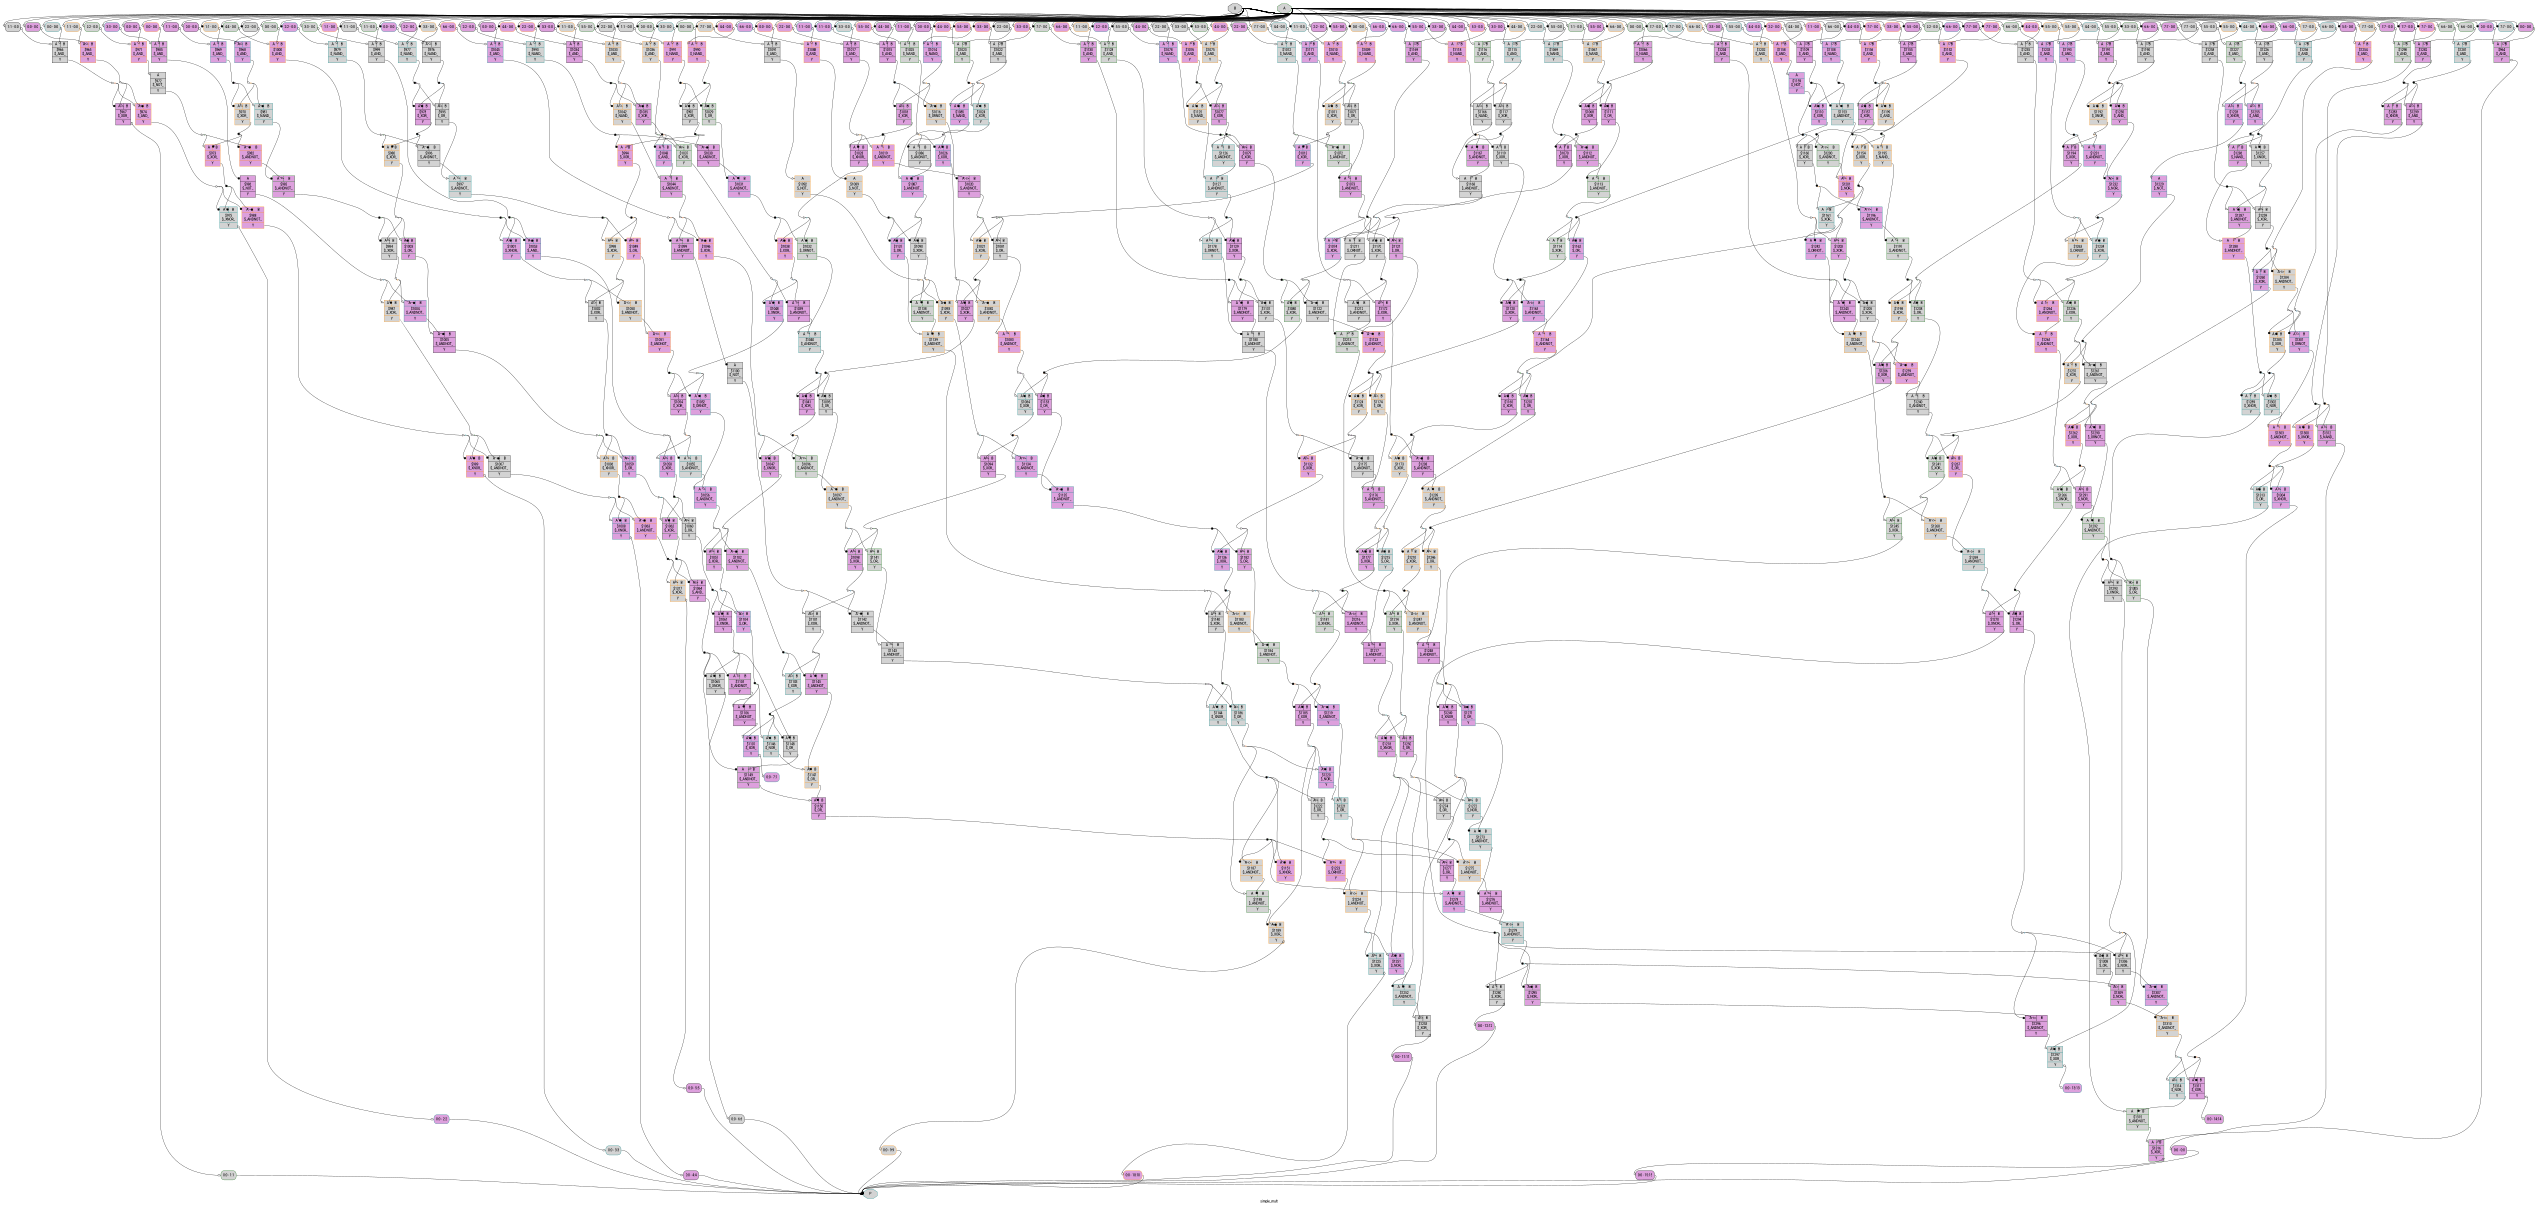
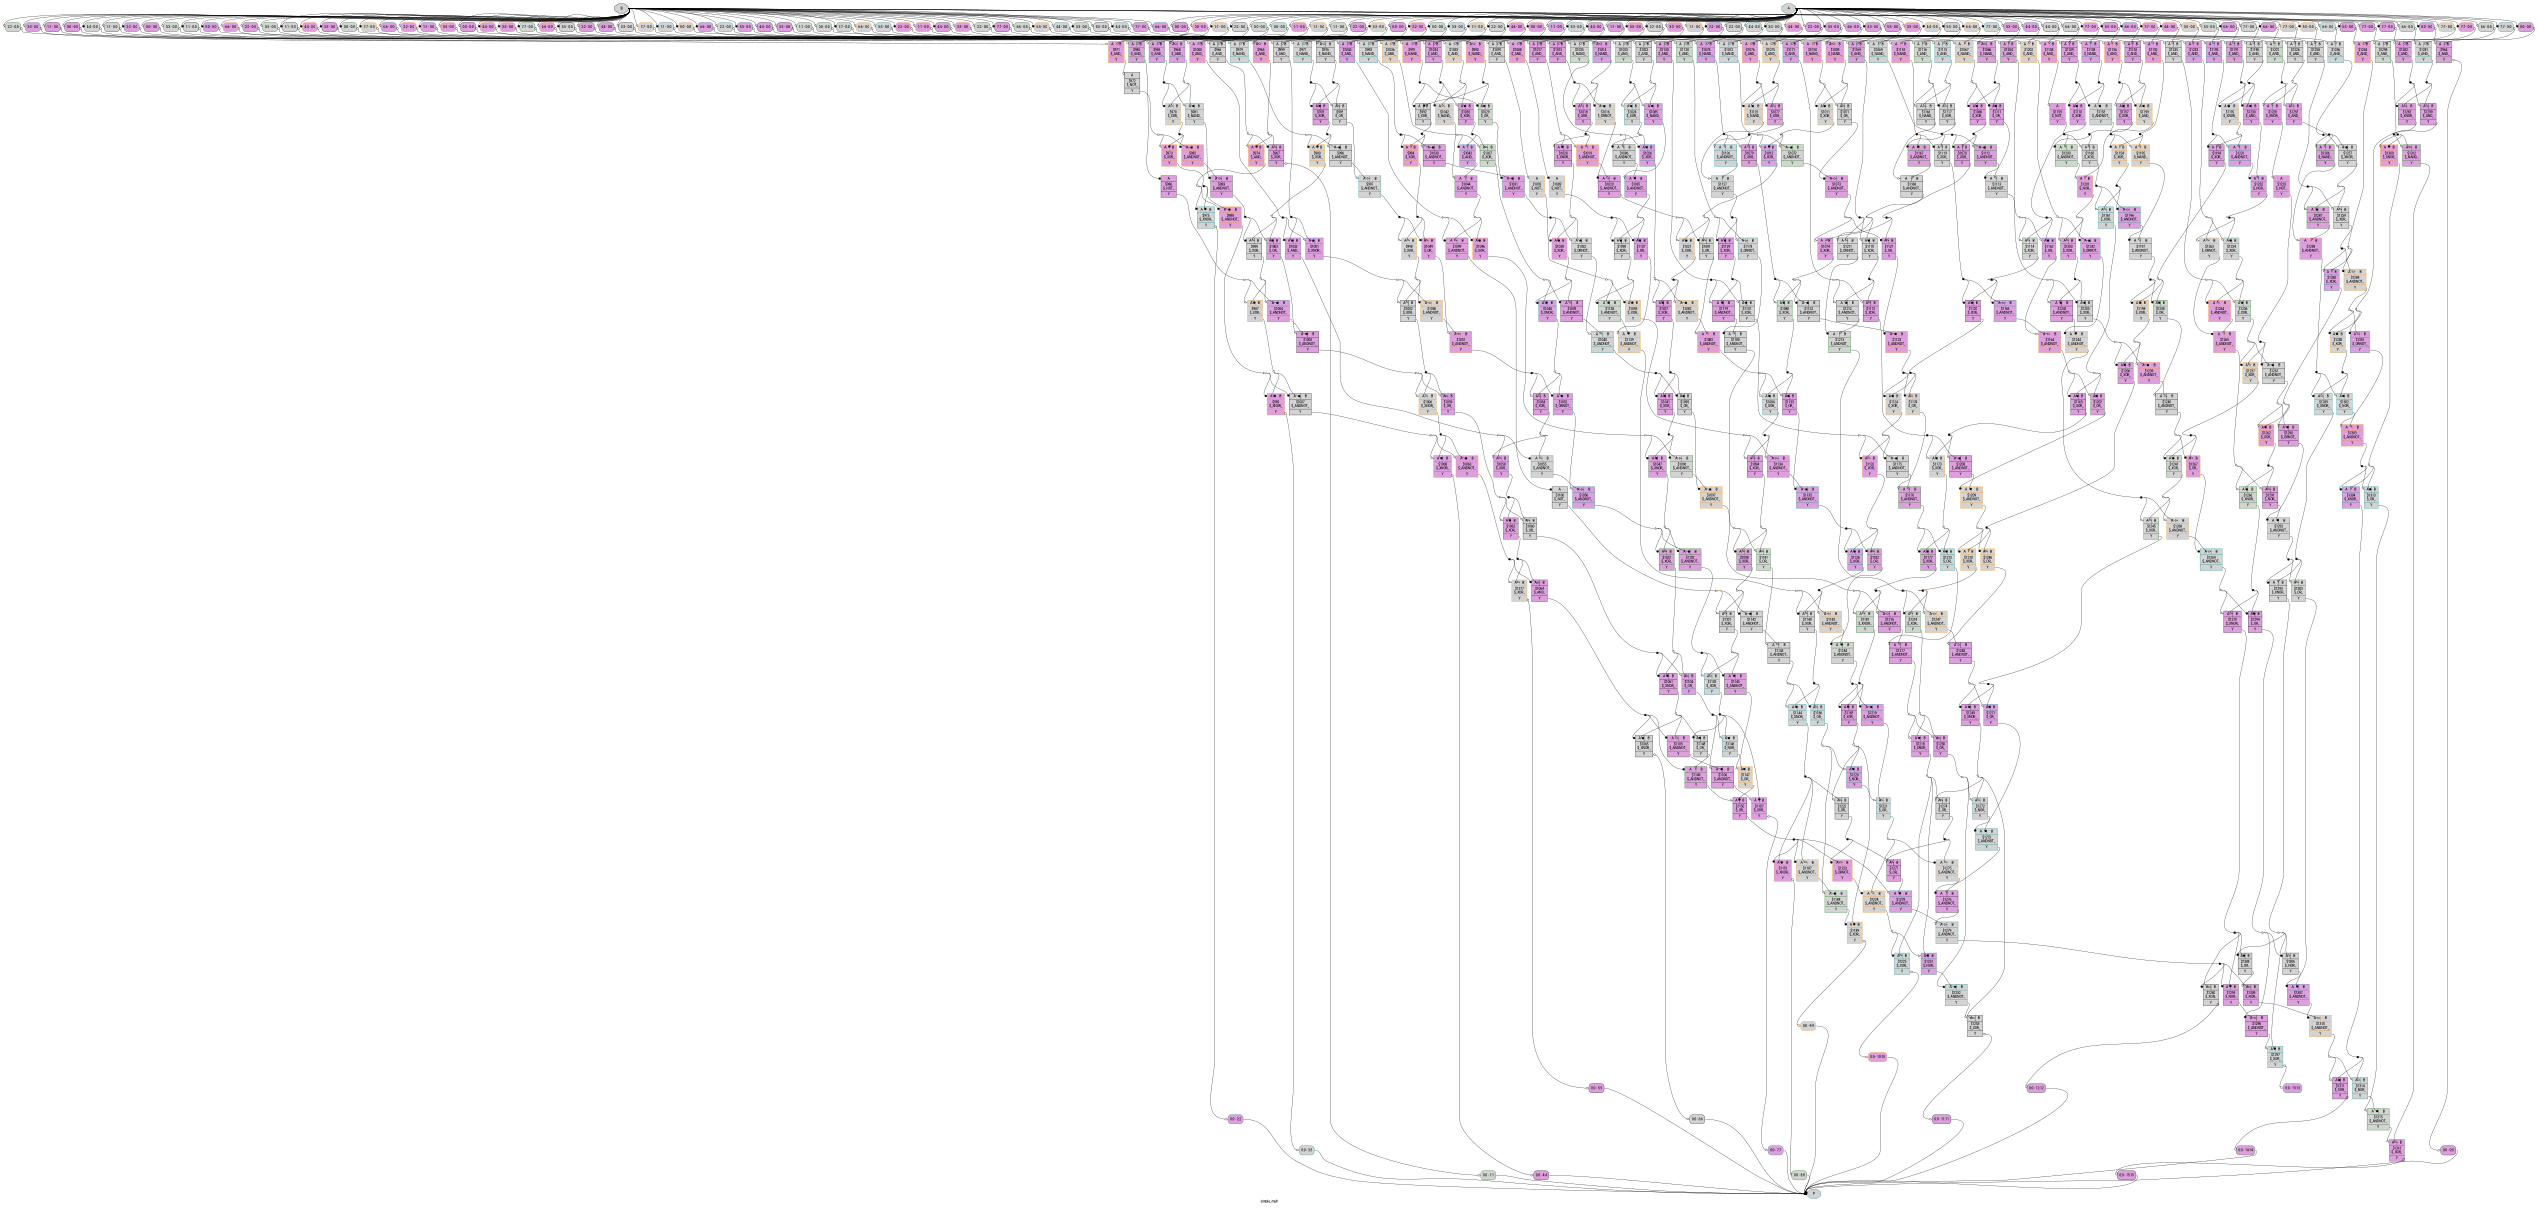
edge "0:0 - 7:7" -> "P": added
node "0:0 - 8:8": added
edge "0:0 - 14:14" -> "P": added
